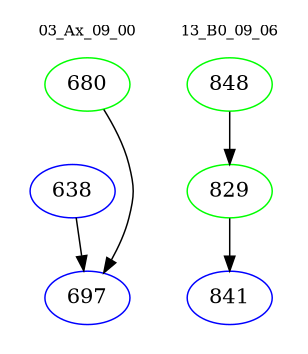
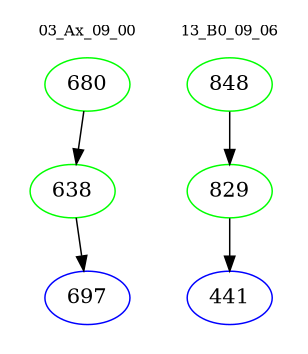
edge "680" -> "697": now "680" -> "638"
node "638": color blue -> green
node "841": label "841" -> "441"
